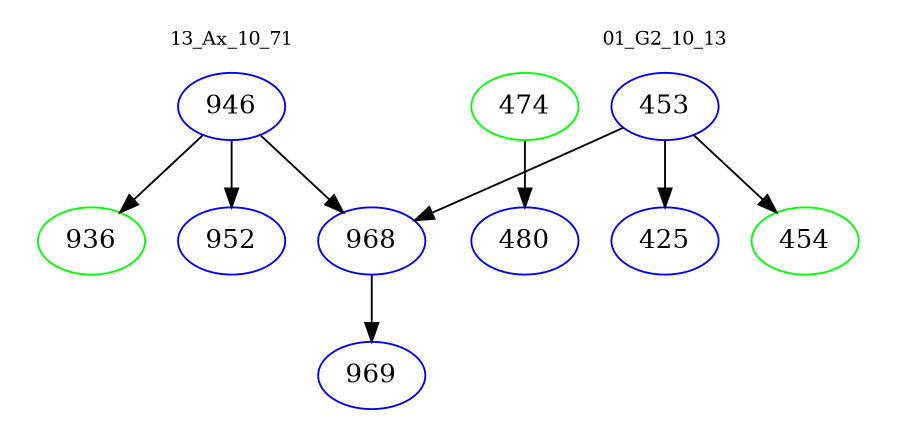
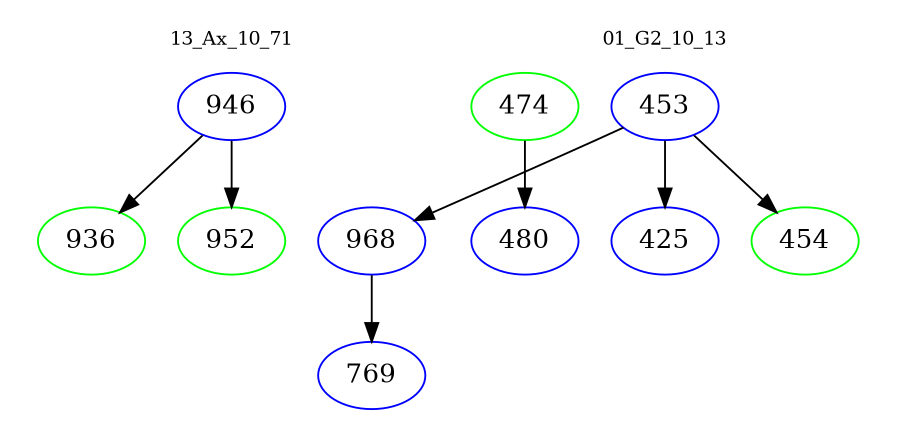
edge "946" -> "968": removed
node "952": color blue -> green
node "969": label "969" -> "769"
